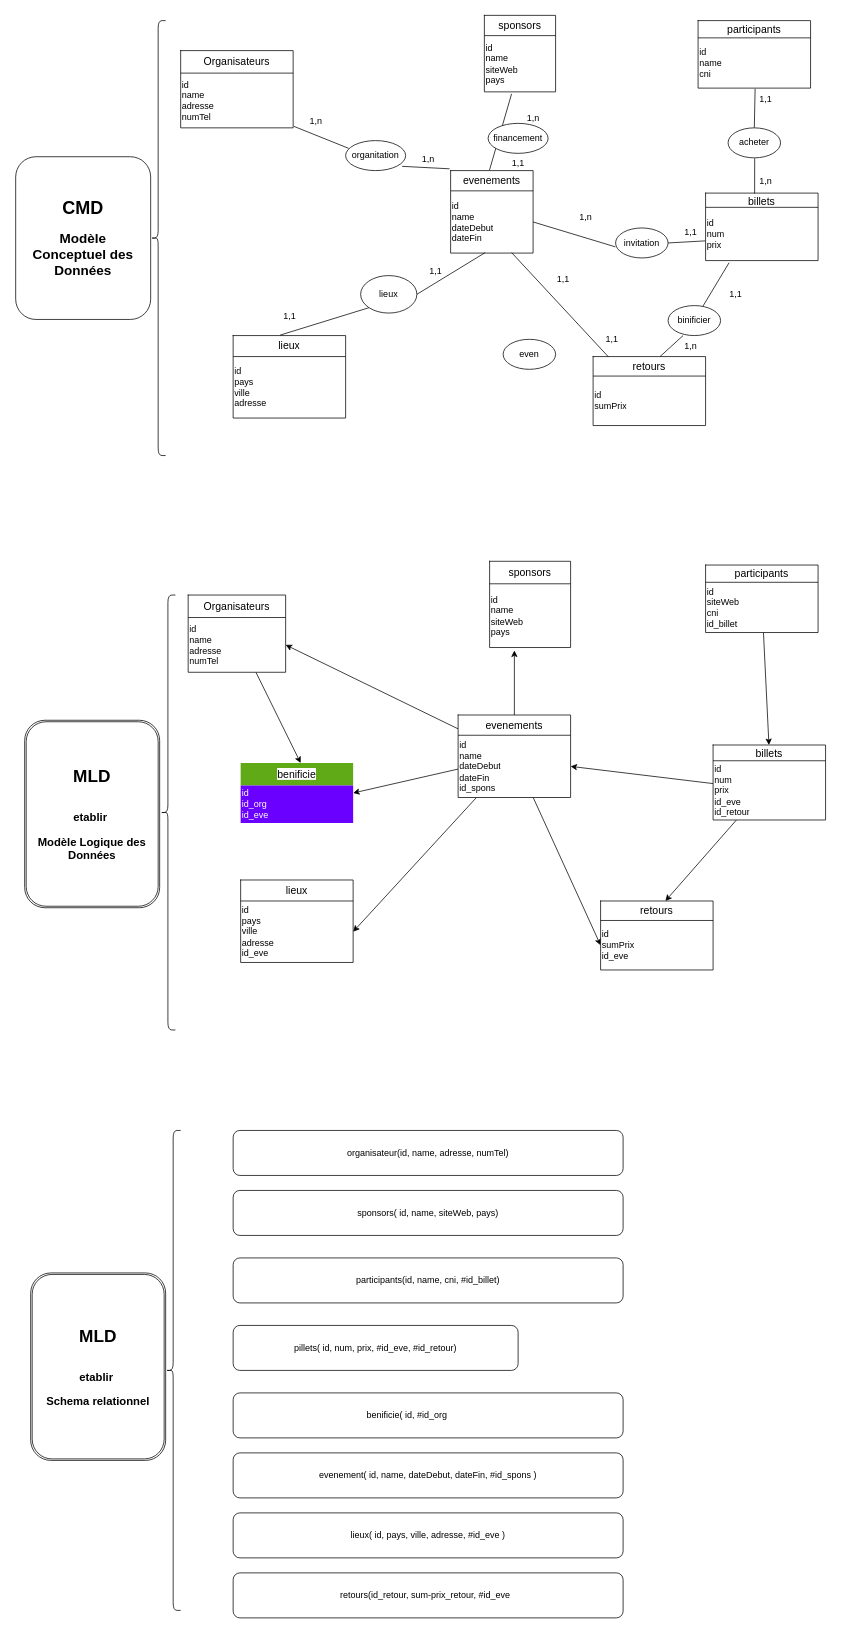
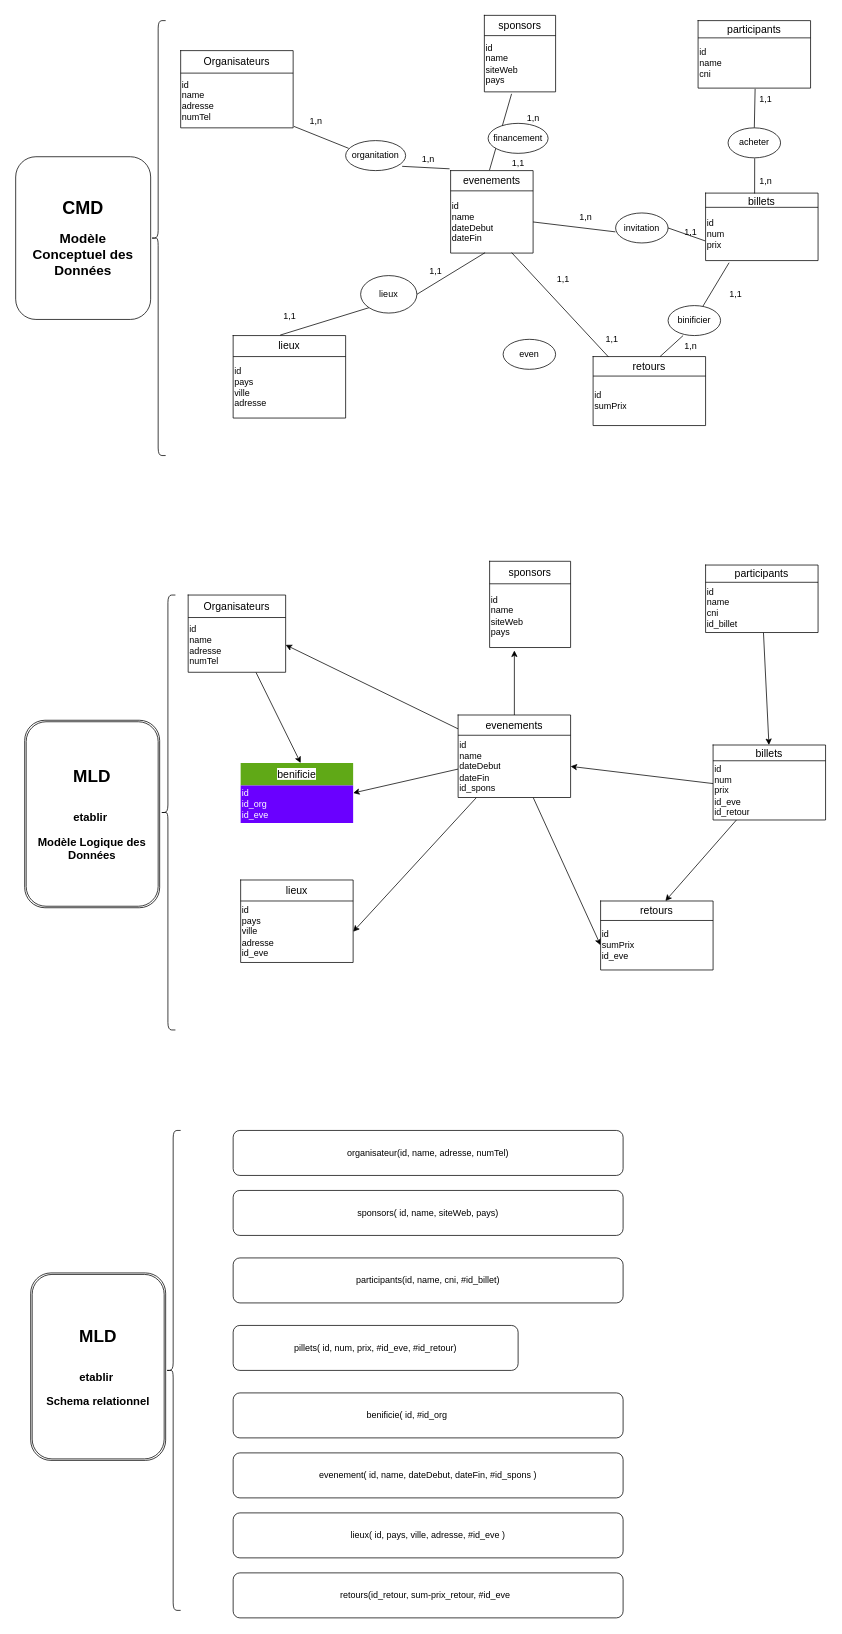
node "invitation": moved (642, 243) -> (642, 228)
node "id siteWeb cni id_billet": label "id siteWeb cni id_billet" -> "id name cni id_billet"
